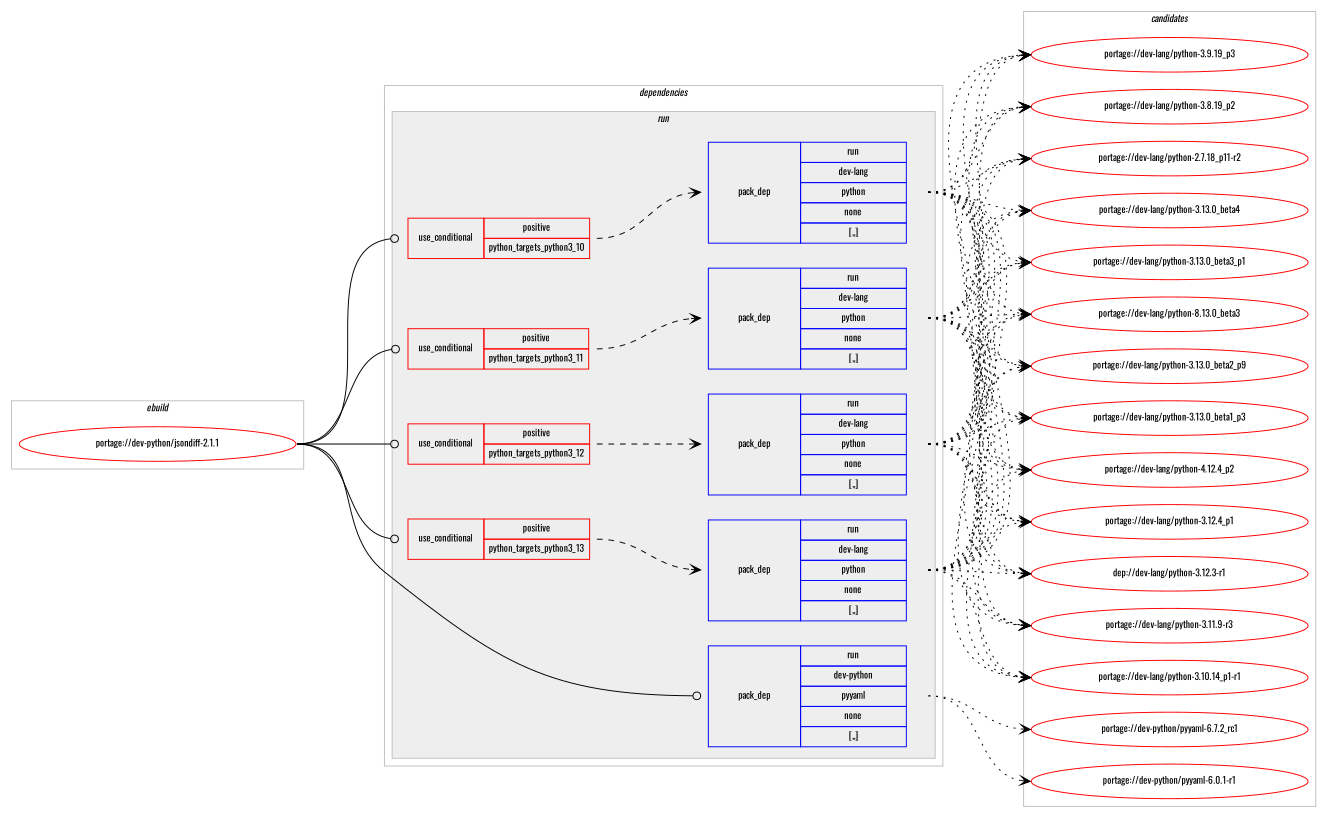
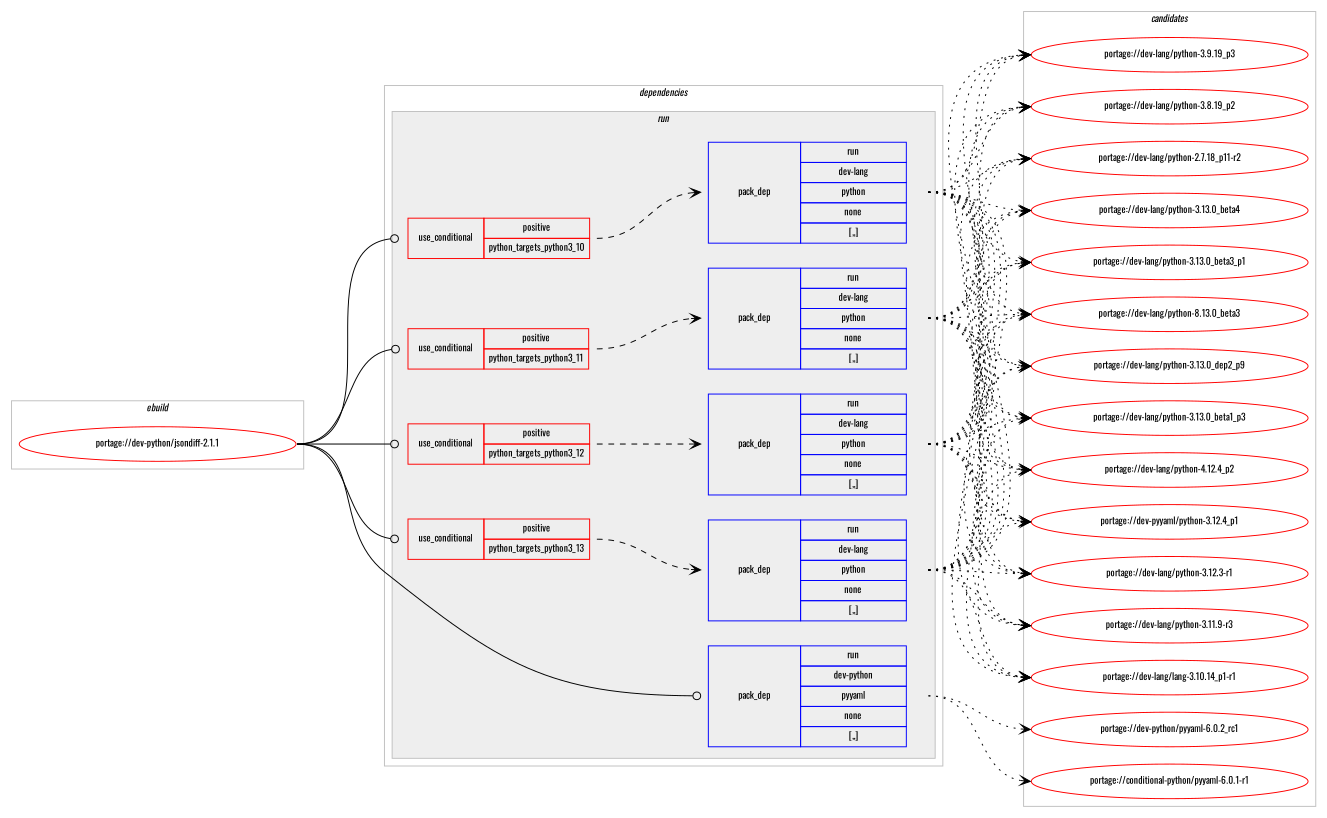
node "portage://dev-lang/python-3.13.0_beta2_p9": label "portage://dev-lang/python-3.13.0_beta2_p9" -> "portage://dev-lang/python-3.13.0_dep2_p9"
node "portage://dev-lang/python-3.12.4_p1": label "portage://dev-lang/python-3.12.4_p1" -> "portage://dev-pyyaml/python-3.12.4_p1"
node "dep://dev-lang/python-3.12.3-r1": label "dep://dev-lang/python-3.12.3-r1" -> "portage://dev-lang/python-3.12.3-r1"
node "portage://dev-lang/python-3.10.14_p1-r1": label "portage://dev-lang/python-3.10.14_p1-r1" -> "portage://dev-lang/lang-3.10.14_p1-r1"
node "portage://dev-python/pyyaml-6.7.2_rc1": label "portage://dev-python/pyyaml-6.7.2_rc1" -> "portage://dev-python/pyyaml-6.0.2_rc1"
node "portage://dev-python/pyyaml-6.0.1-r1": label "portage://dev-python/pyyaml-6.0.1-r1" -> "portage://conditional-python/pyyaml-6.0.1-r1"
